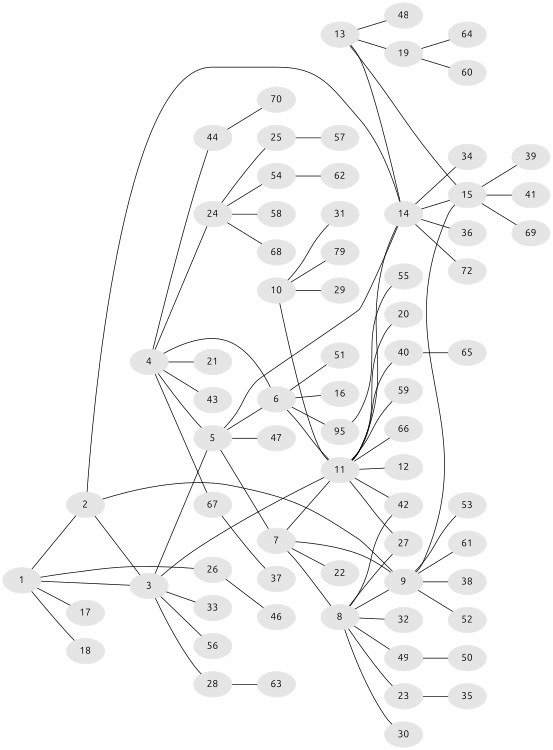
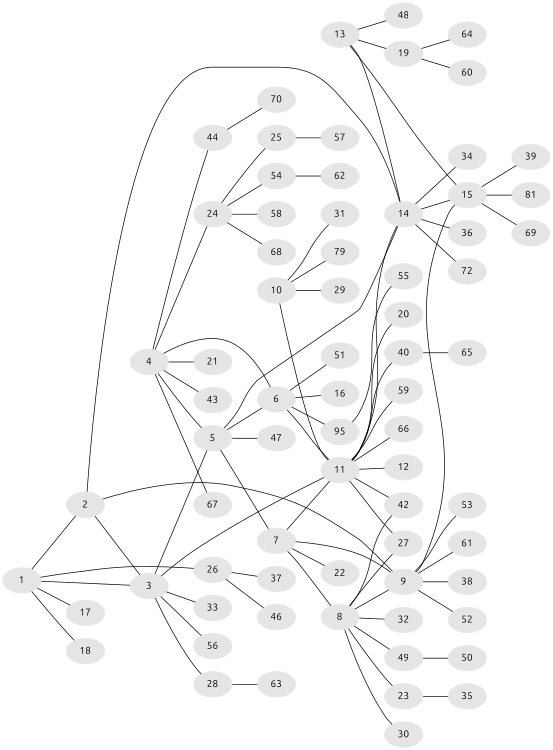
node "41": label "41" -> "81"
edge "67" -- "37": now "26" -- "37"
